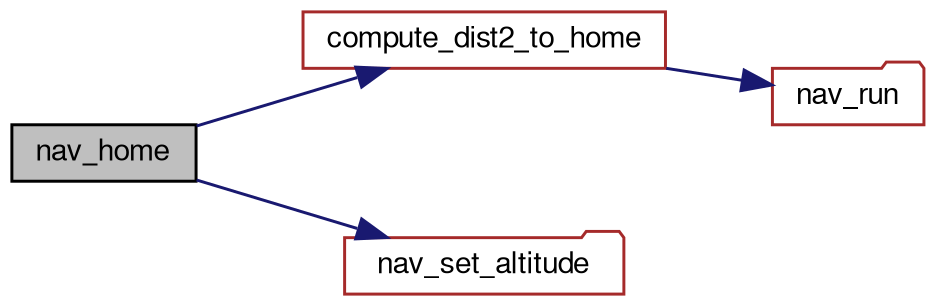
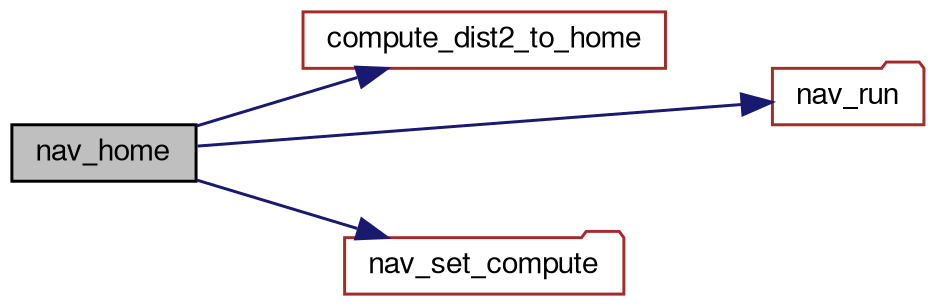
edge "compute_dist2_to_home" -> "nav_run": now "nav_home" -> "nav_run"
node "nav_set_altitude": label "nav_set_altitude" -> "nav_set_compute"
